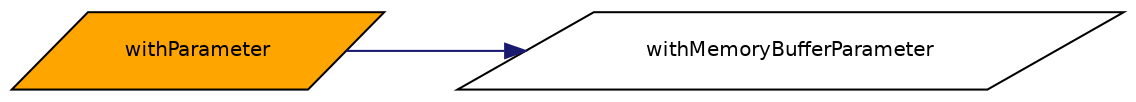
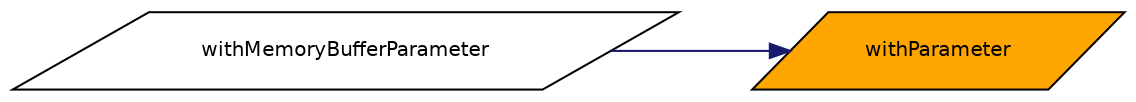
edge "withParameter" -> "withMemoryBufferParameter": reversed
